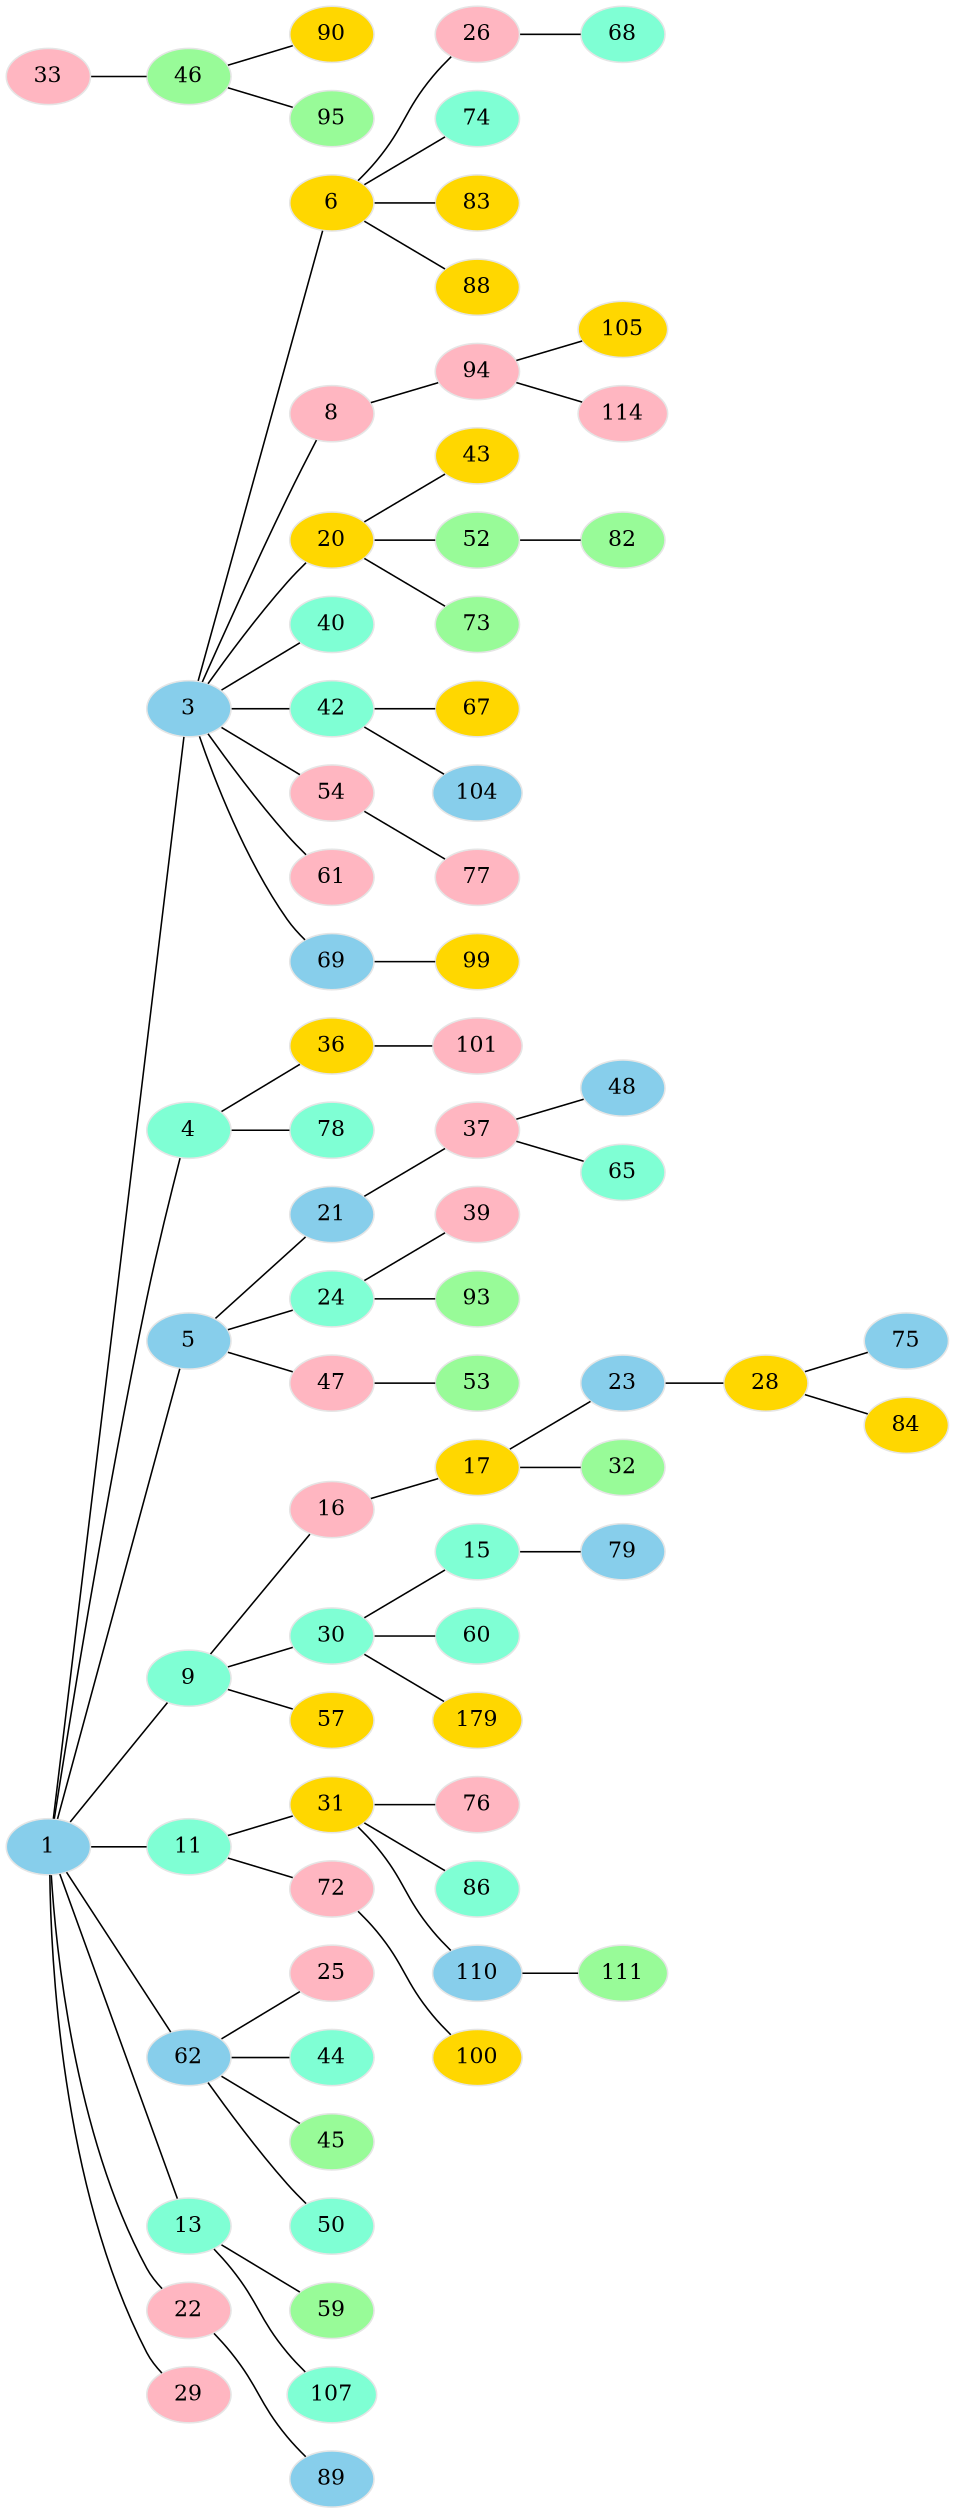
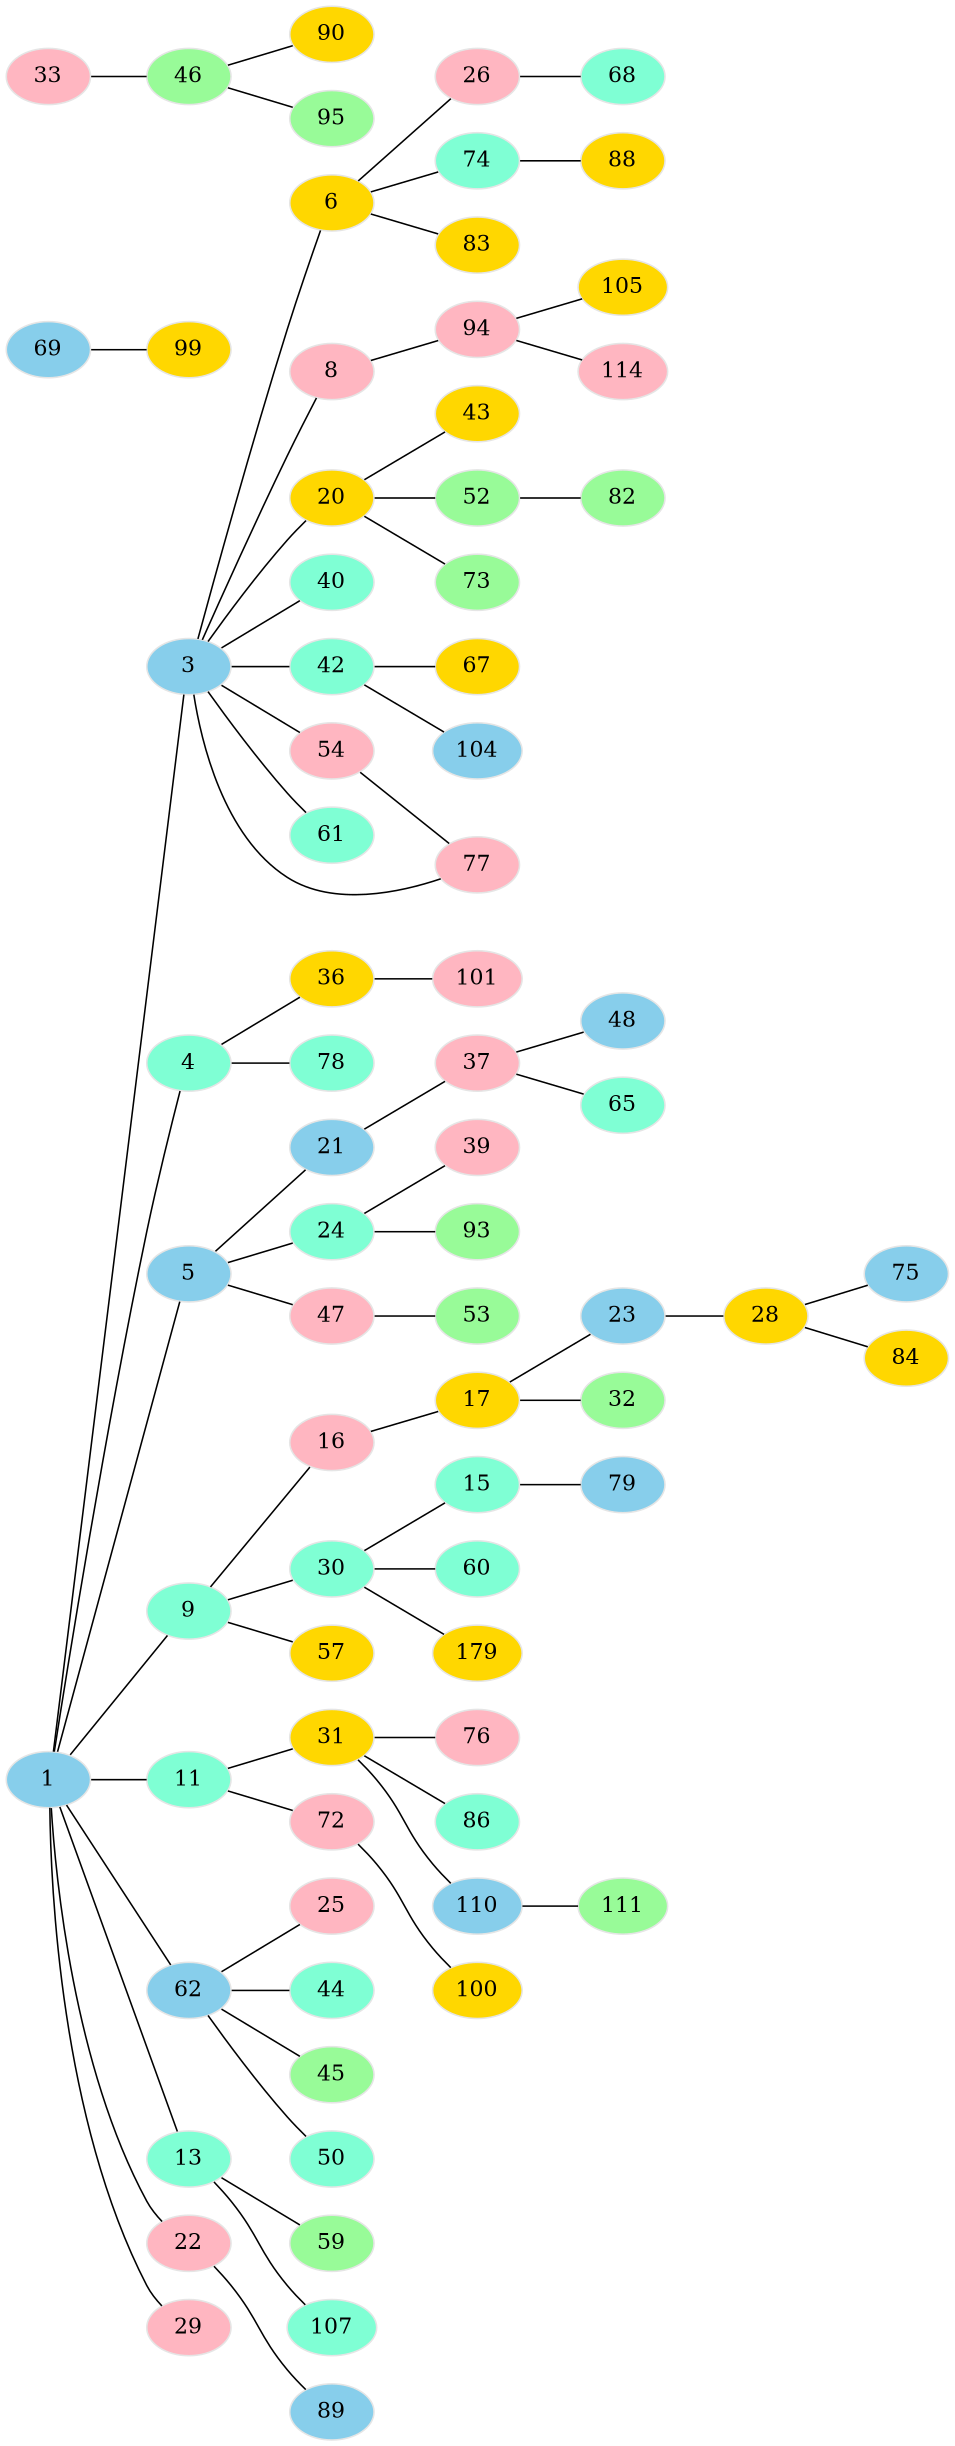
edge "6" -- "88": now "74" -- "88"
edge "3" -- "69": now "3" -- "77"
node "61": fillcolor lightpink -> aquamarine
